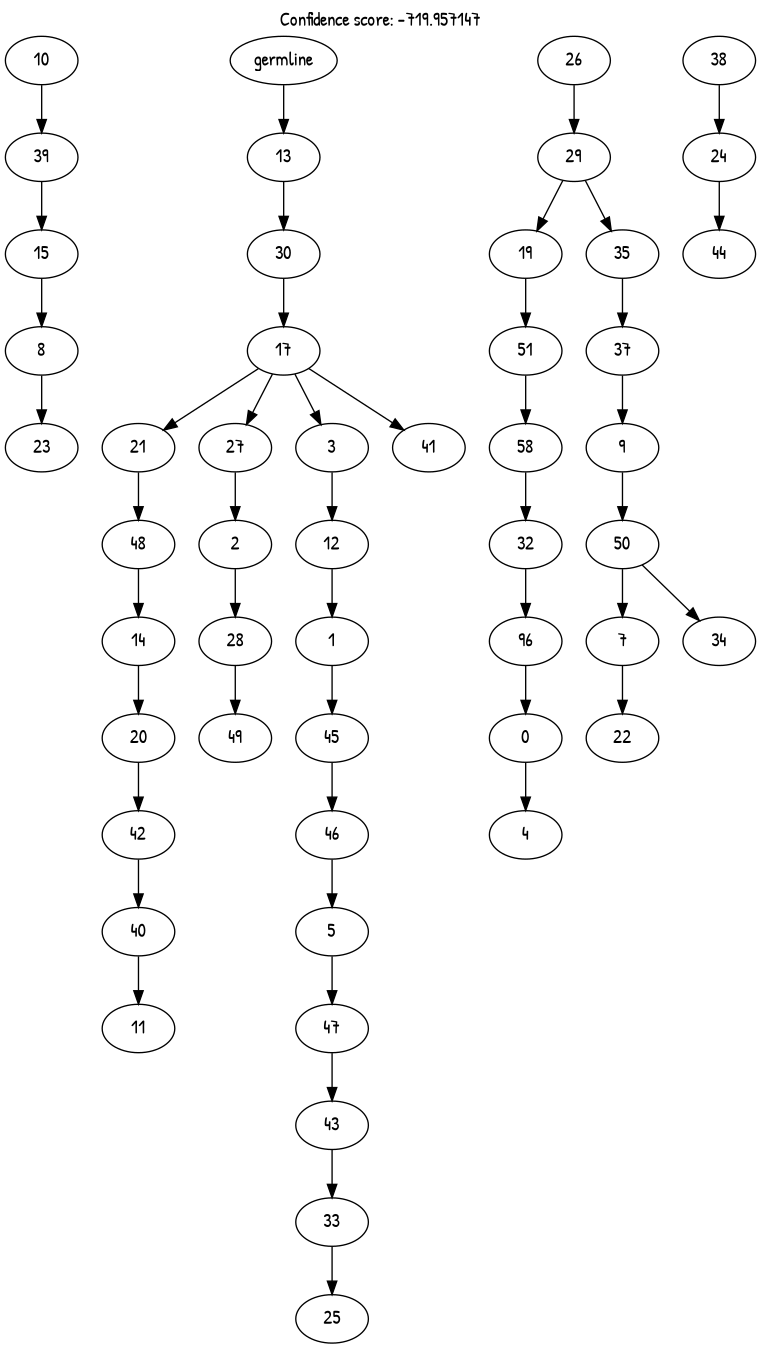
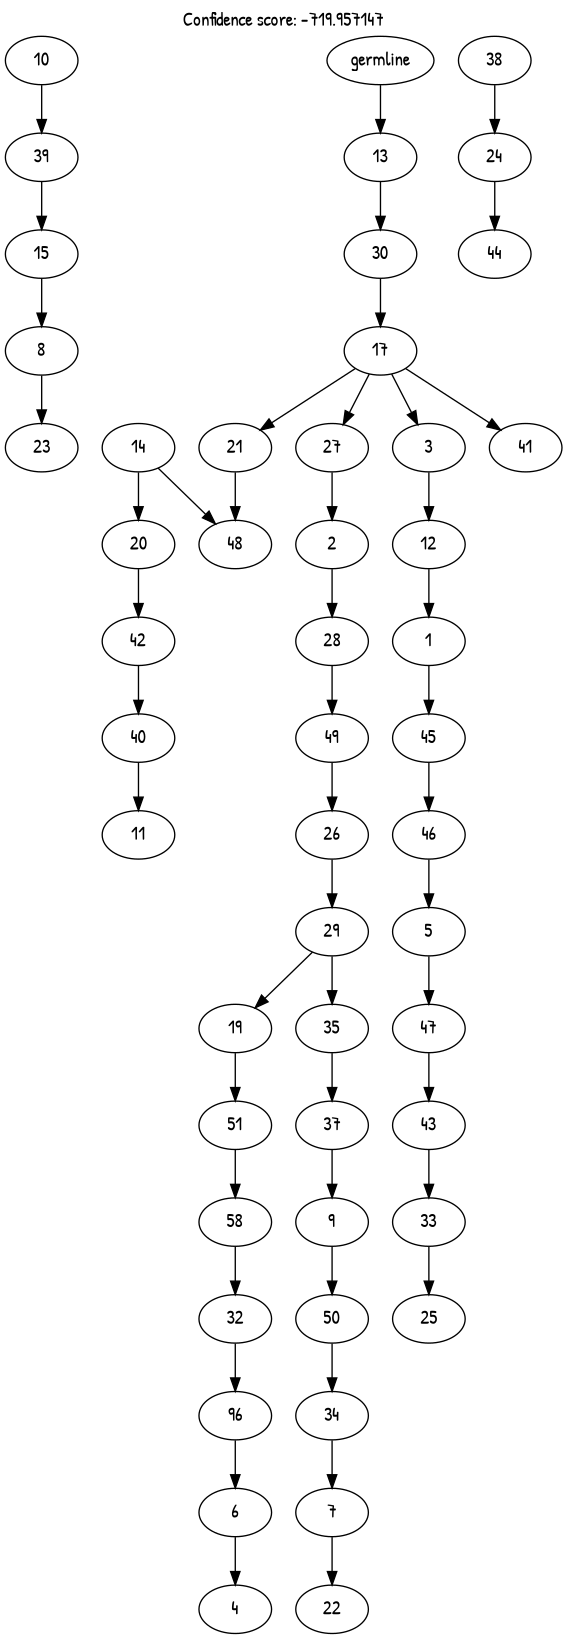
edge "48" -> "14": reversed
edge "50" -> "7": now "34" -> "7"
node "0": label "0" -> "6"
edge "49" -> "26": added
